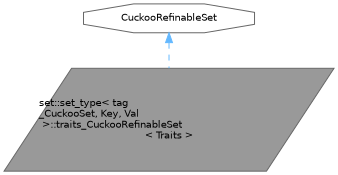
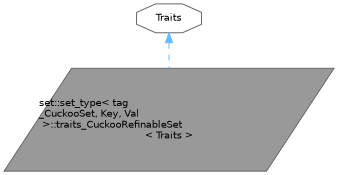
node "CuckooRefinableSet": label "CuckooRefinableSet" -> "Traits"
